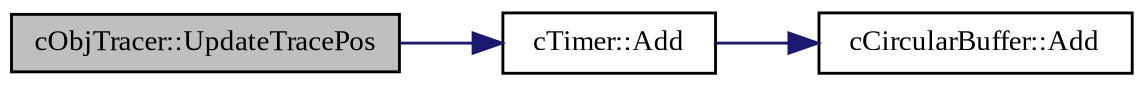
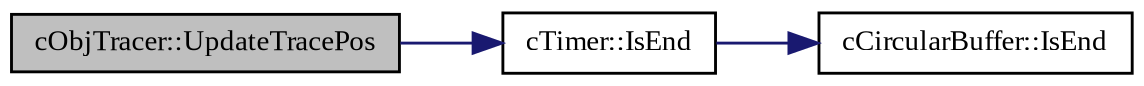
node "cTimer::Add": label "cTimer::Add" -> "cTimer::IsEnd"
node "cCircularBuffer::Add": label "cCircularBuffer::Add" -> "cCircularBuffer::IsEnd"
